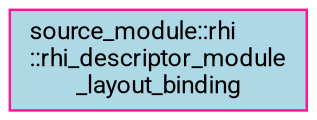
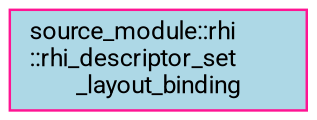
node "source_module::rhi ::rhi_descriptor_module _layout_binding": label "source_module::rhi ::rhi_descriptor_module _layout_binding" -> "source_module::rhi ::rhi_descriptor_set _layout_binding"
